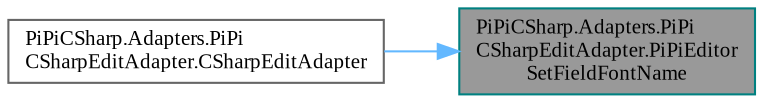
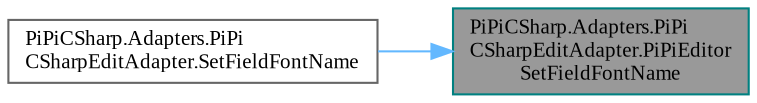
node "PiPiCSharp.Adapters.PiPi CSharpEditAdapter.CSharpEditAdapter": label "PiPiCSharp.Adapters.PiPi CSharpEditAdapter.CSharpEditAdapter" -> "PiPiCSharp.Adapters.PiPi CSharpEditAdapter.SetFieldFontName"
